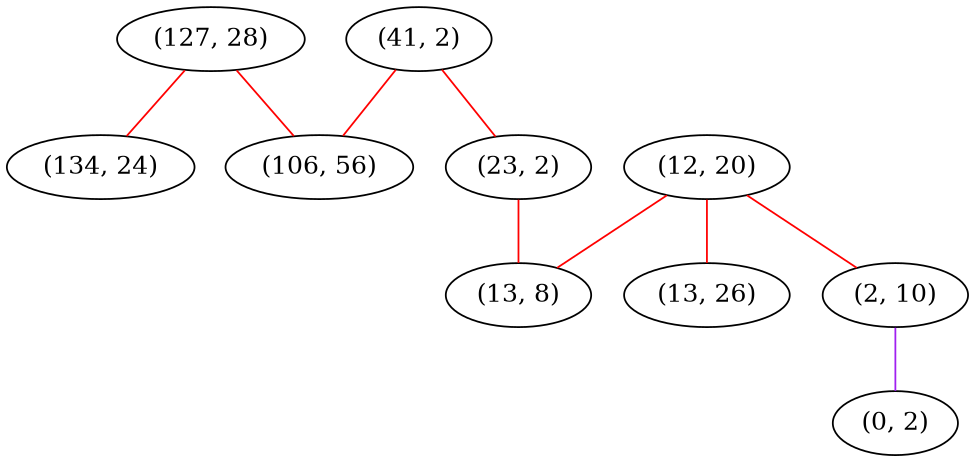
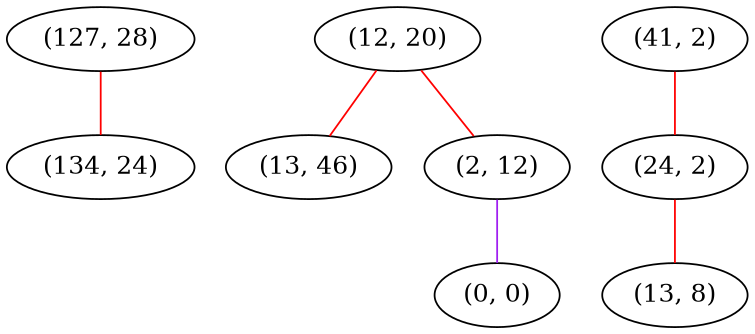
node "(106, 56)": removed
node "(23, 2)": label "(23, 2)" -> "(24, 2)"
edge "(12, 20)" -- "(13, 8)": removed
node "(13, 26)": label "(13, 26)" -> "(13, 46)"
node "(2, 10)": label "(2, 10)" -> "(2, 12)"
node "(0, 2)": label "(0, 2)" -> "(0, 0)"
